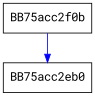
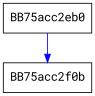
edge "BB75acc2f0b" -> "BB75acc2eb0": reversed
